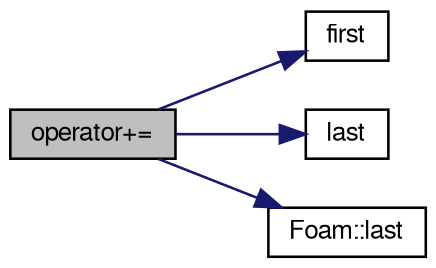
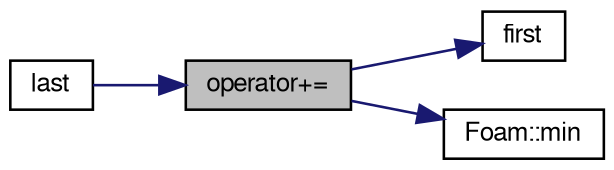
edge "operator+=" -> "last": reversed
node "Foam::last": label "Foam::last" -> "Foam::min"
